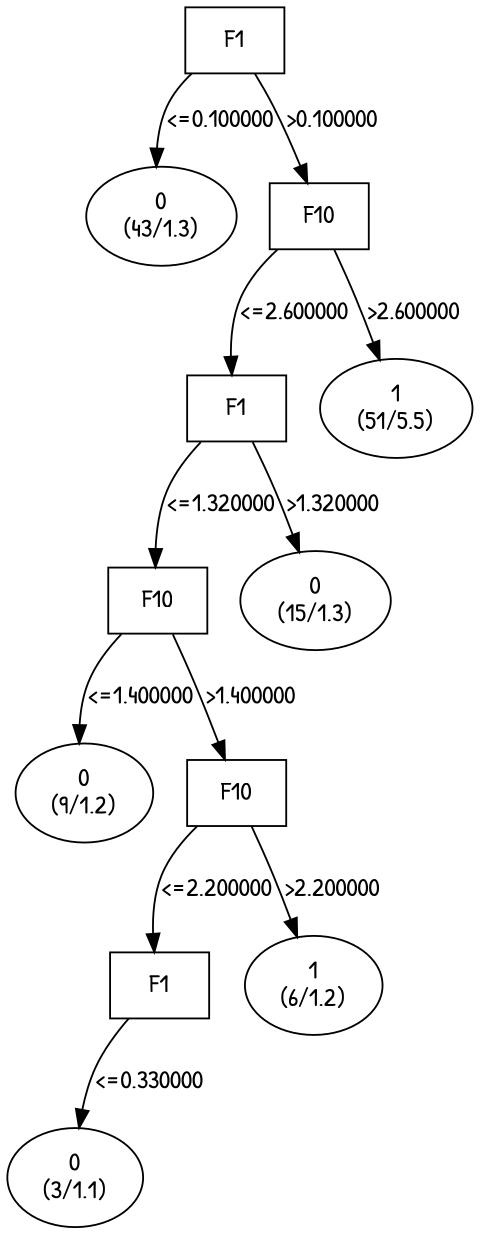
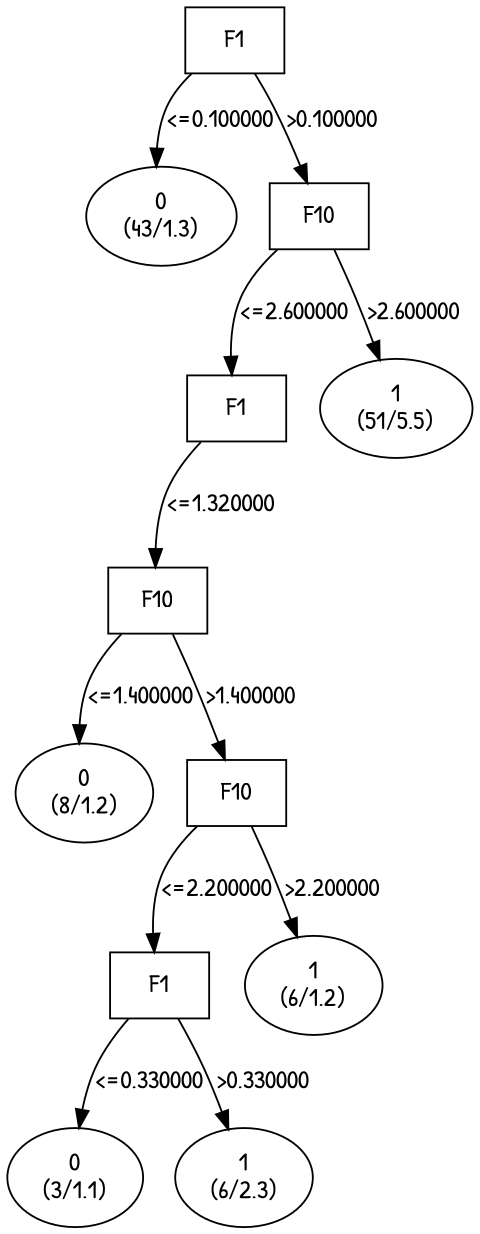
node "0 (15/1.3)": removed
node "0 (9/1.2)": label "0 (9/1.2)" -> "0 (8/1.2)"
node "1 (6/2.3)": added
